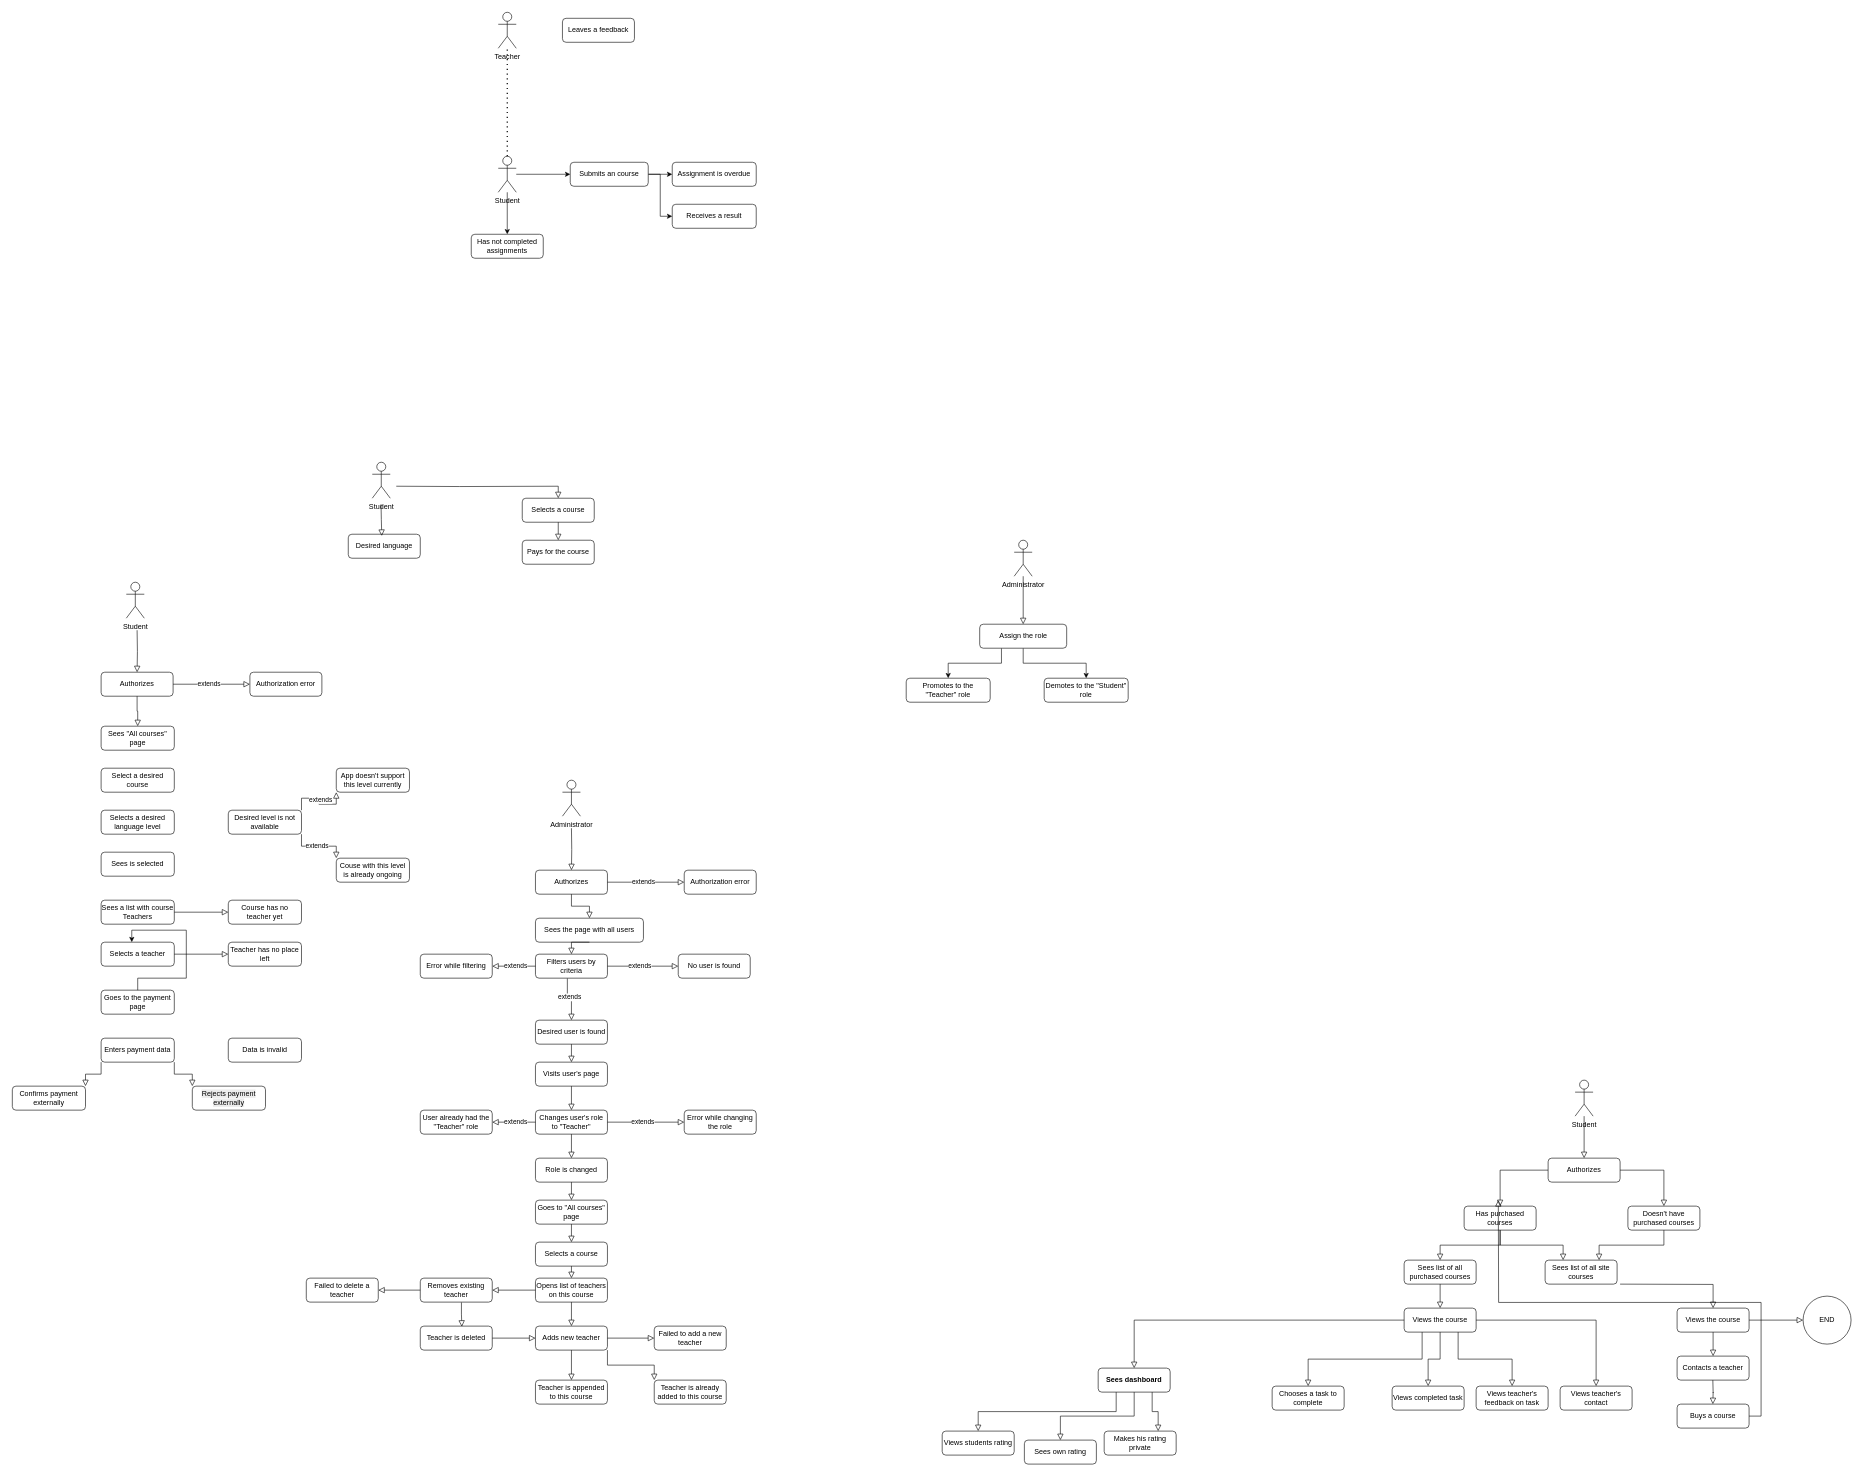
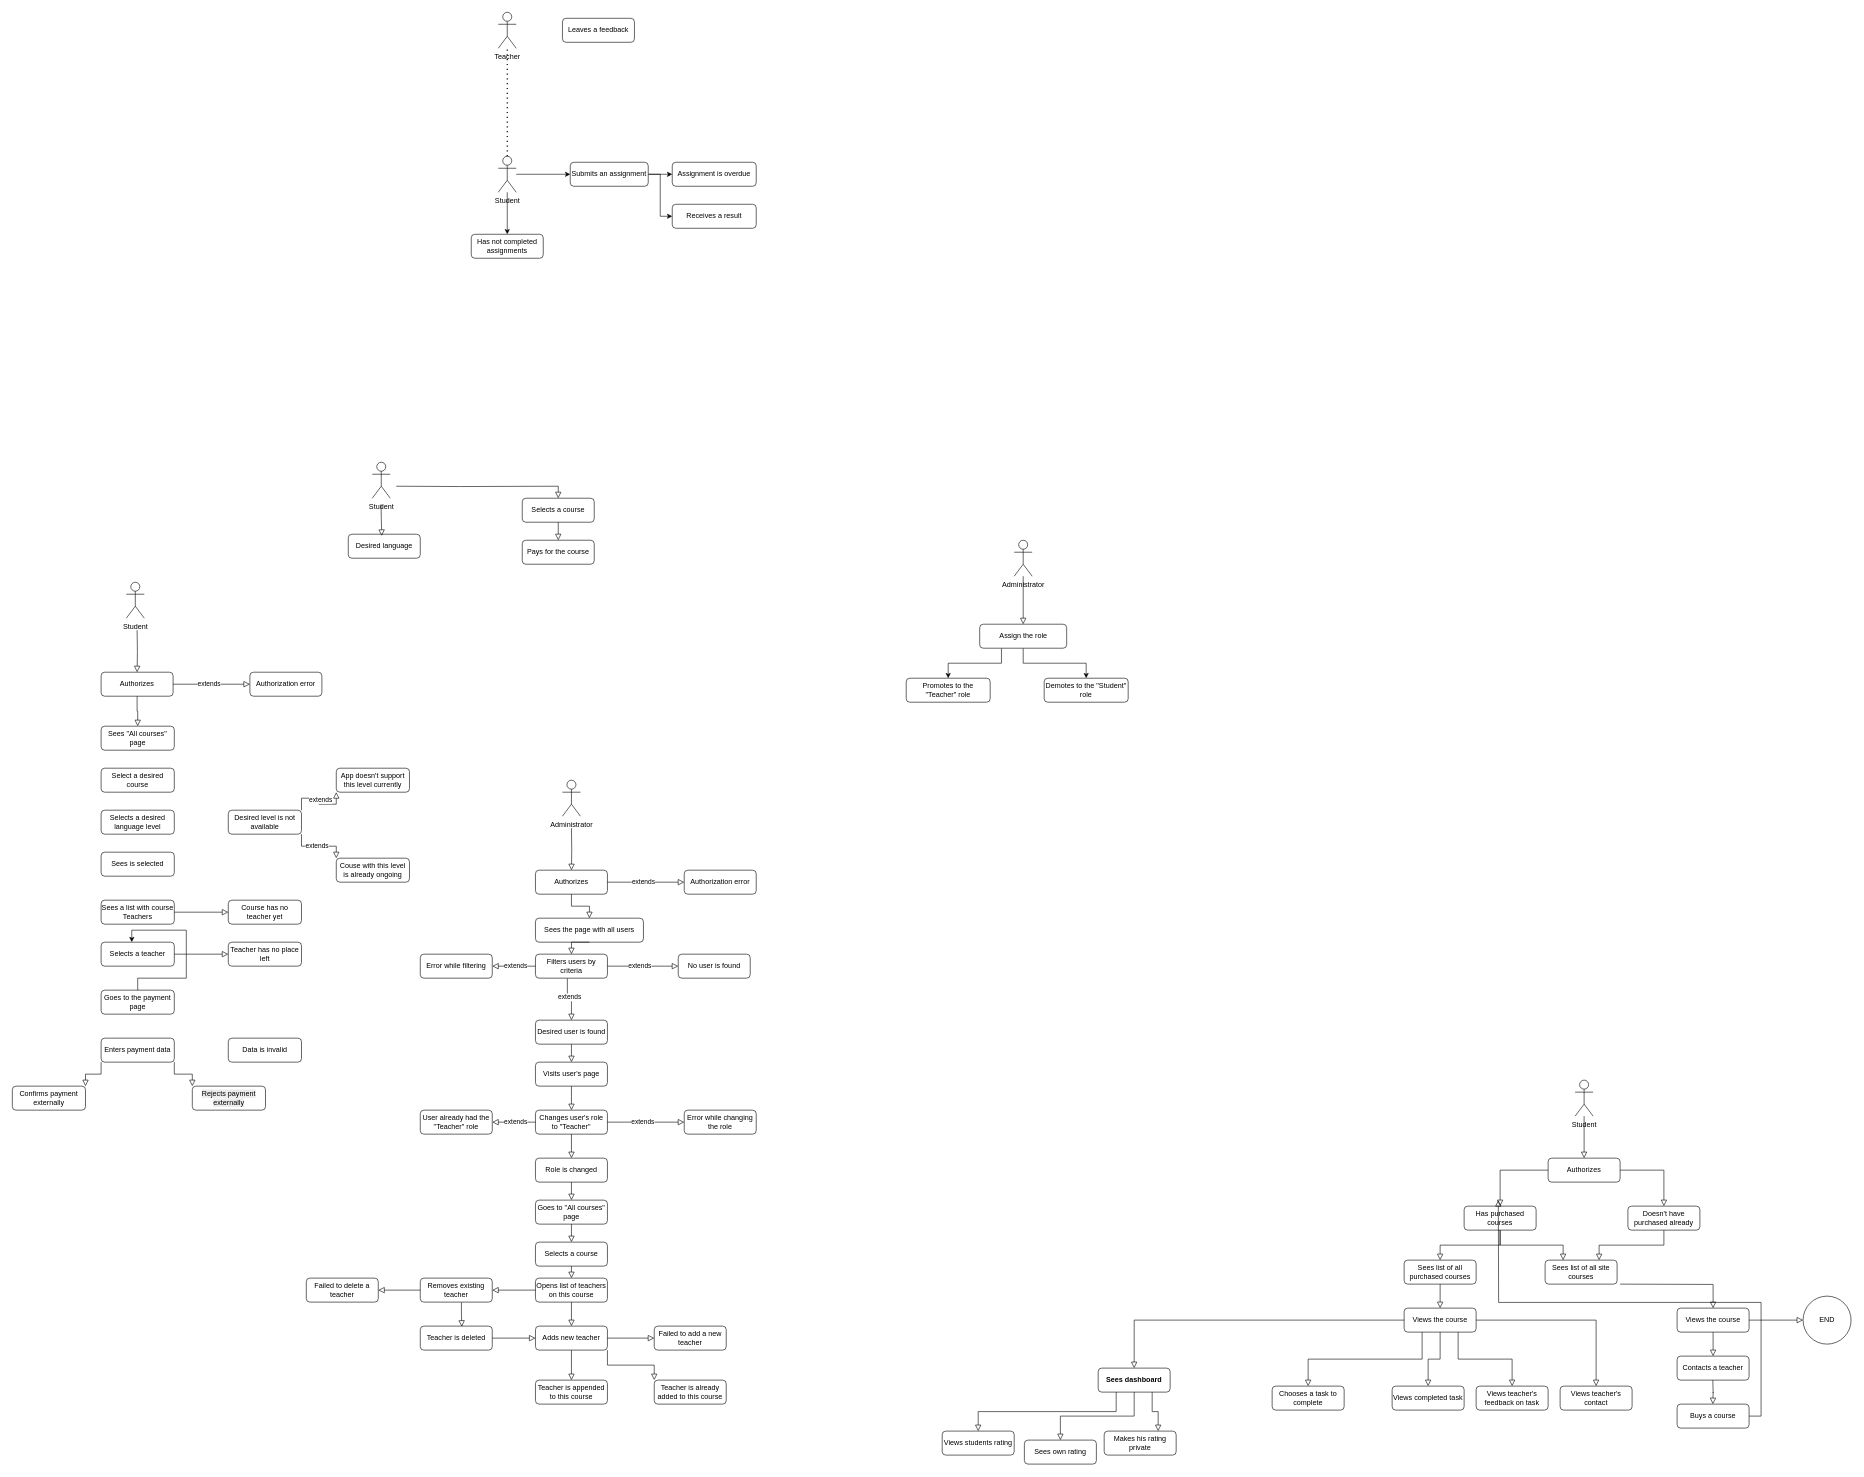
node "Submits an course": label "Submits an course" -> "Submits an assignment"
node "Doesn't have purchased courses": label "Doesn't have purchased courses" -> "Doesn't have purchased already"
